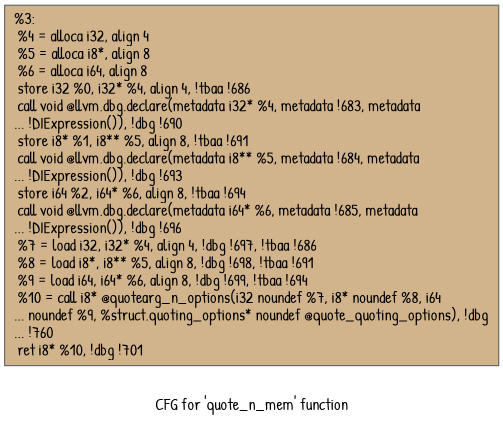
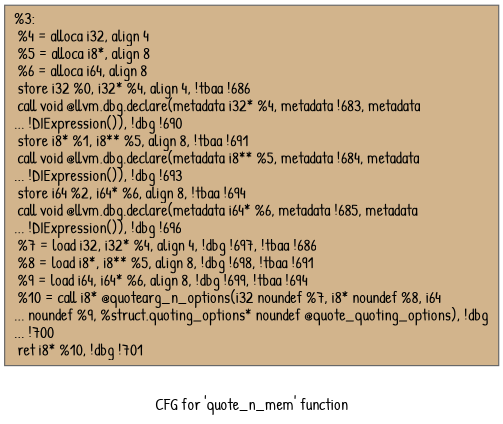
node "%3:": text "... !760" -> "... !700"
